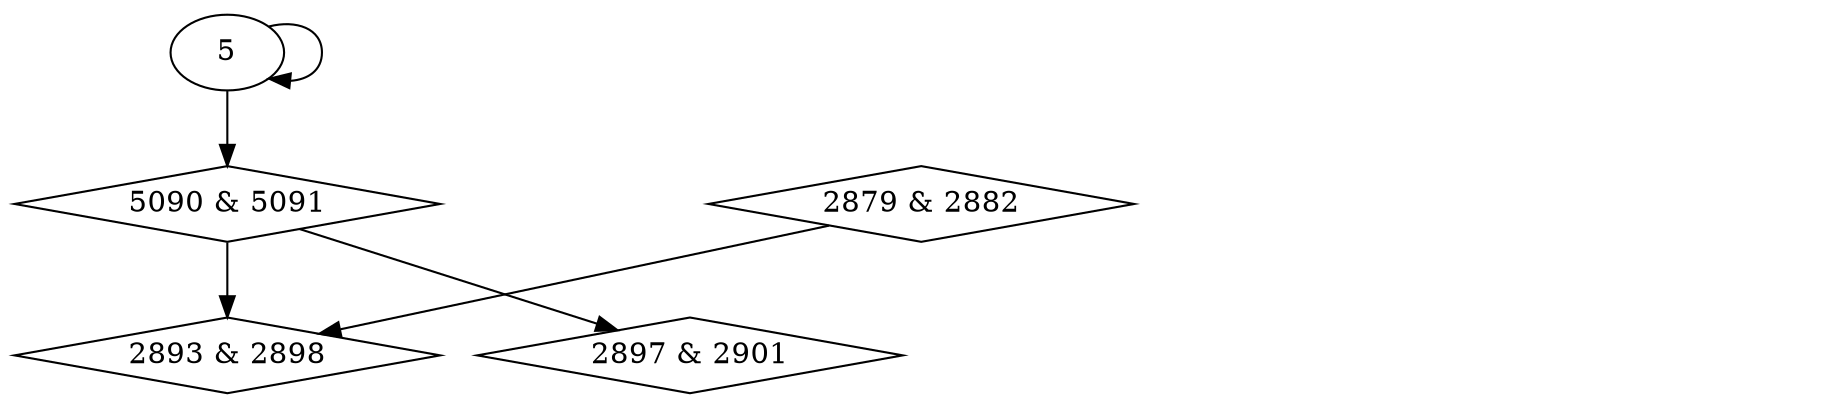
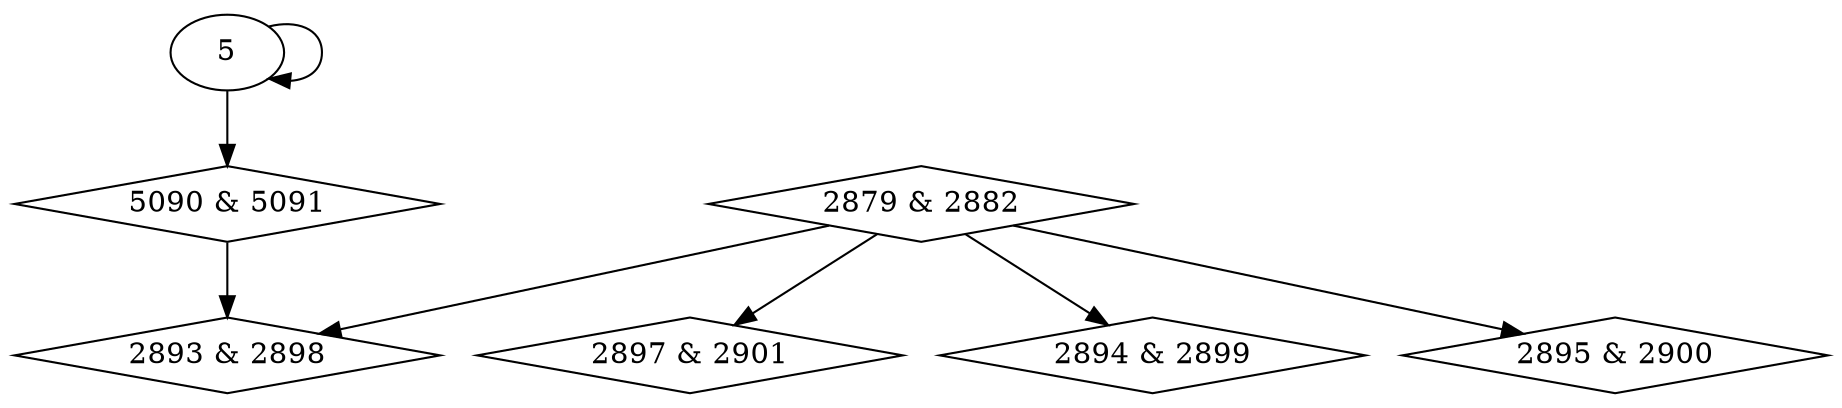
edge "5090 & 5091" -> "2897 & 2901": now "2879 & 2882" -> "2897 & 2901"
node "2894 & 2899": added
node "2895 & 2900": added
